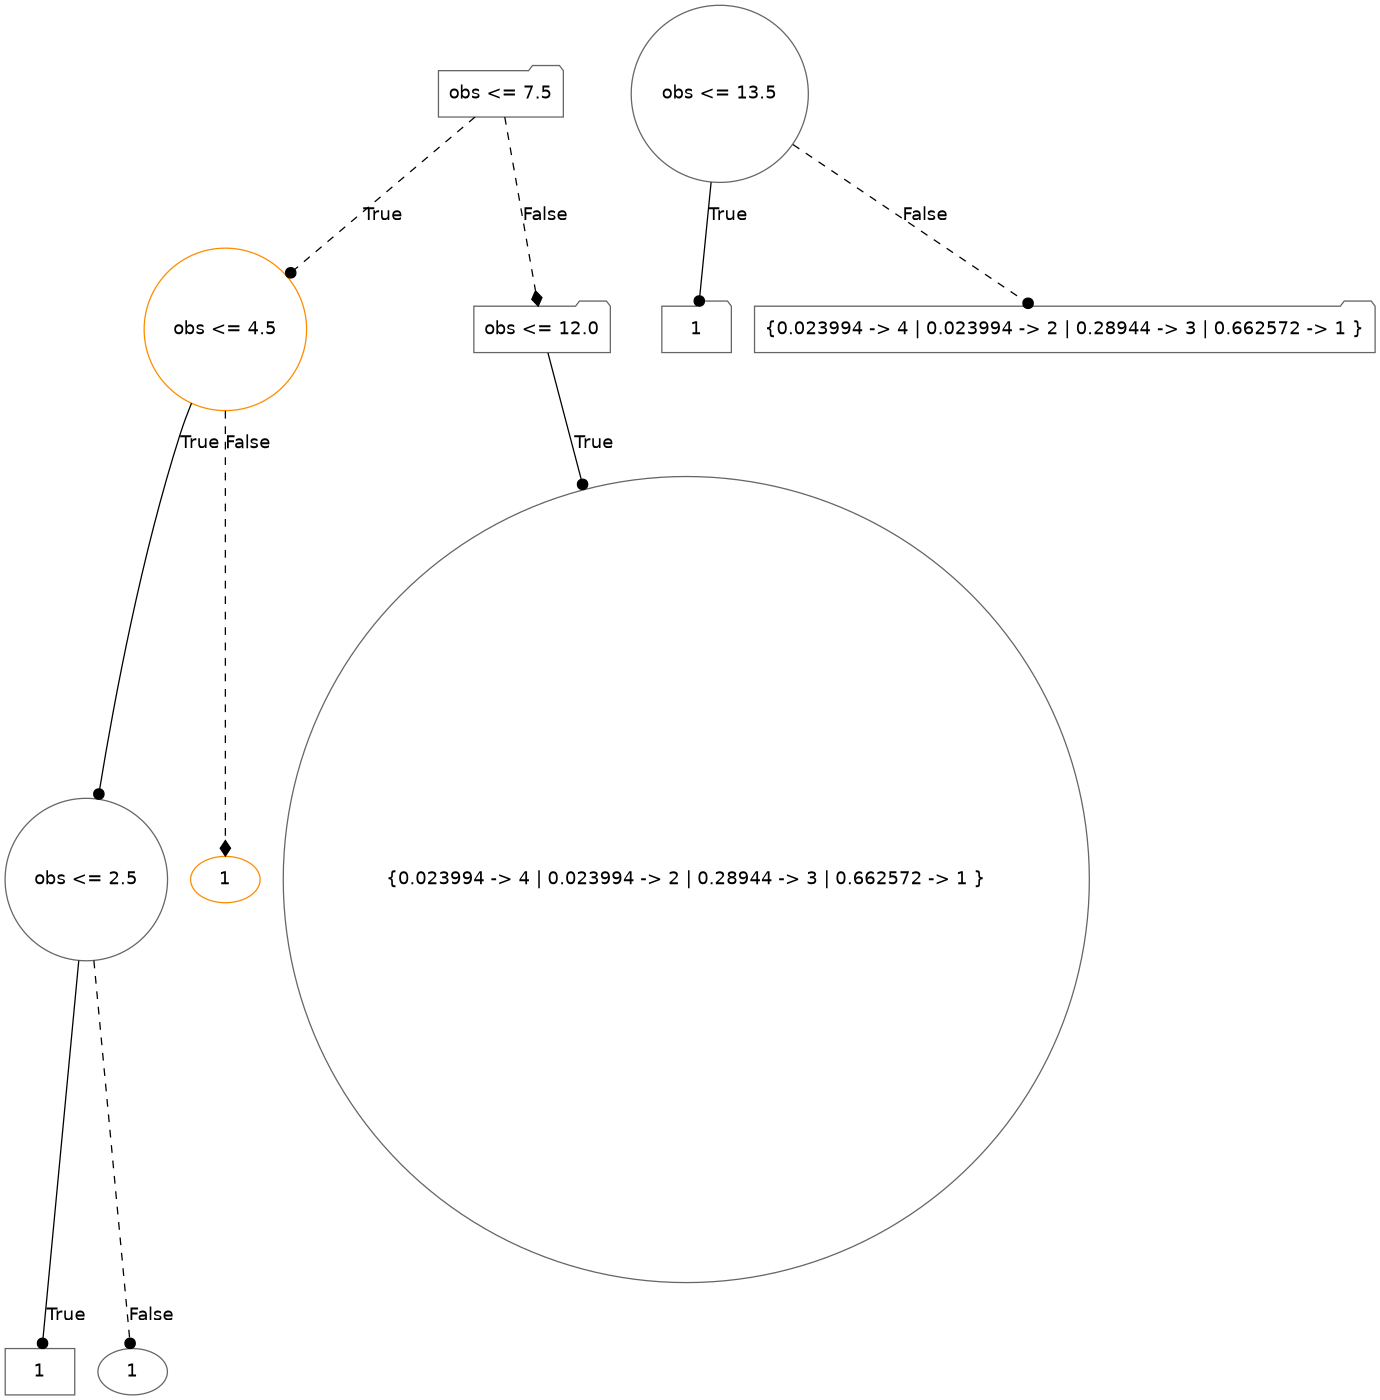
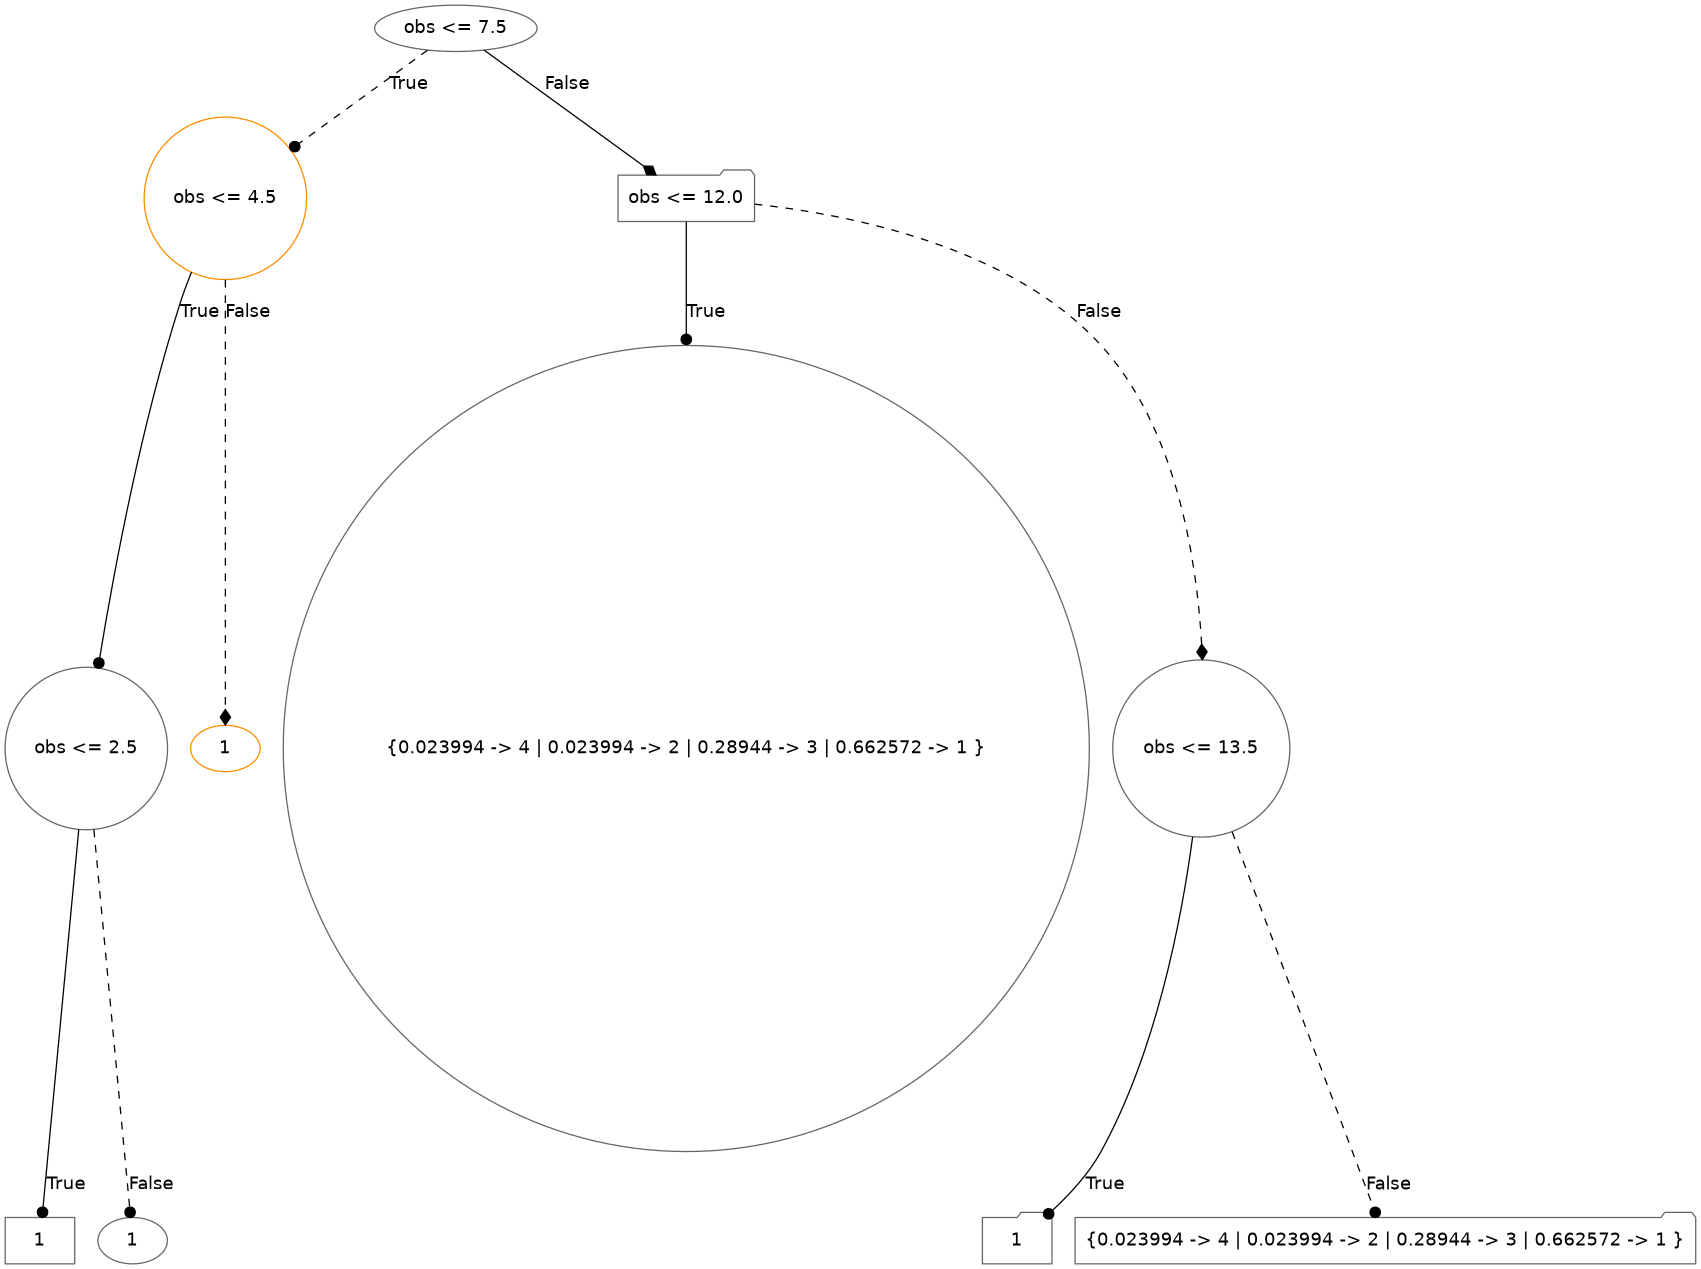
node "obs <= 7.5": shape folder -> ellipse
edge "obs <= 7.5" -> "obs <= 12.0": style dashed -> solid
edge "obs <= 12.0" -> "obs <= 13.5": added, label "False"
